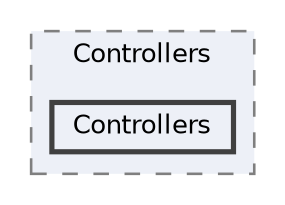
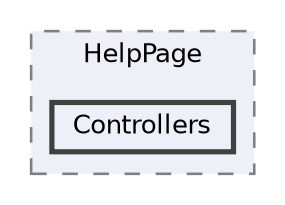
cluster "Controllers": label "Controllers" -> "HelpPage"
